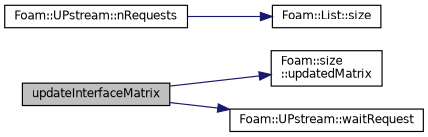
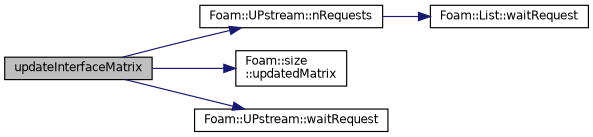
node "Foam::List::size": label "Foam::List::size" -> "Foam::List::waitRequest"
edge "updateInterfaceMatrix" -> "Foam::UPstream::nRequests": added
